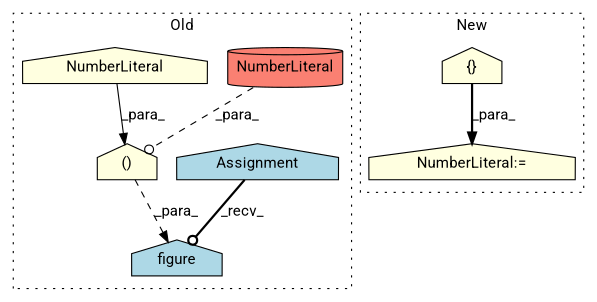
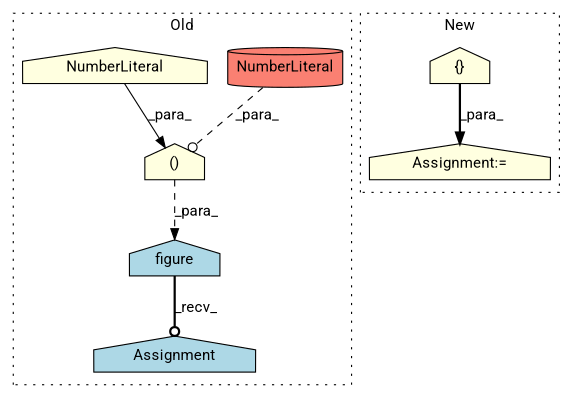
node "NumberLiteral:=": label "NumberLiteral:=" -> "Assignment:="
edge "Assignment" -> "figure": reversed
